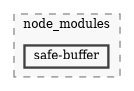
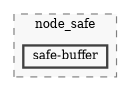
cluster "node_modules": label "node_modules" -> "node_safe"
